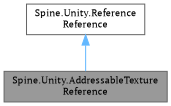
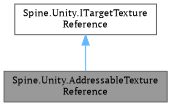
node "Spine.Unity.Reference Reference": label "Spine.Unity.Reference Reference" -> "Spine.Unity.ITargetTexture Reference"
